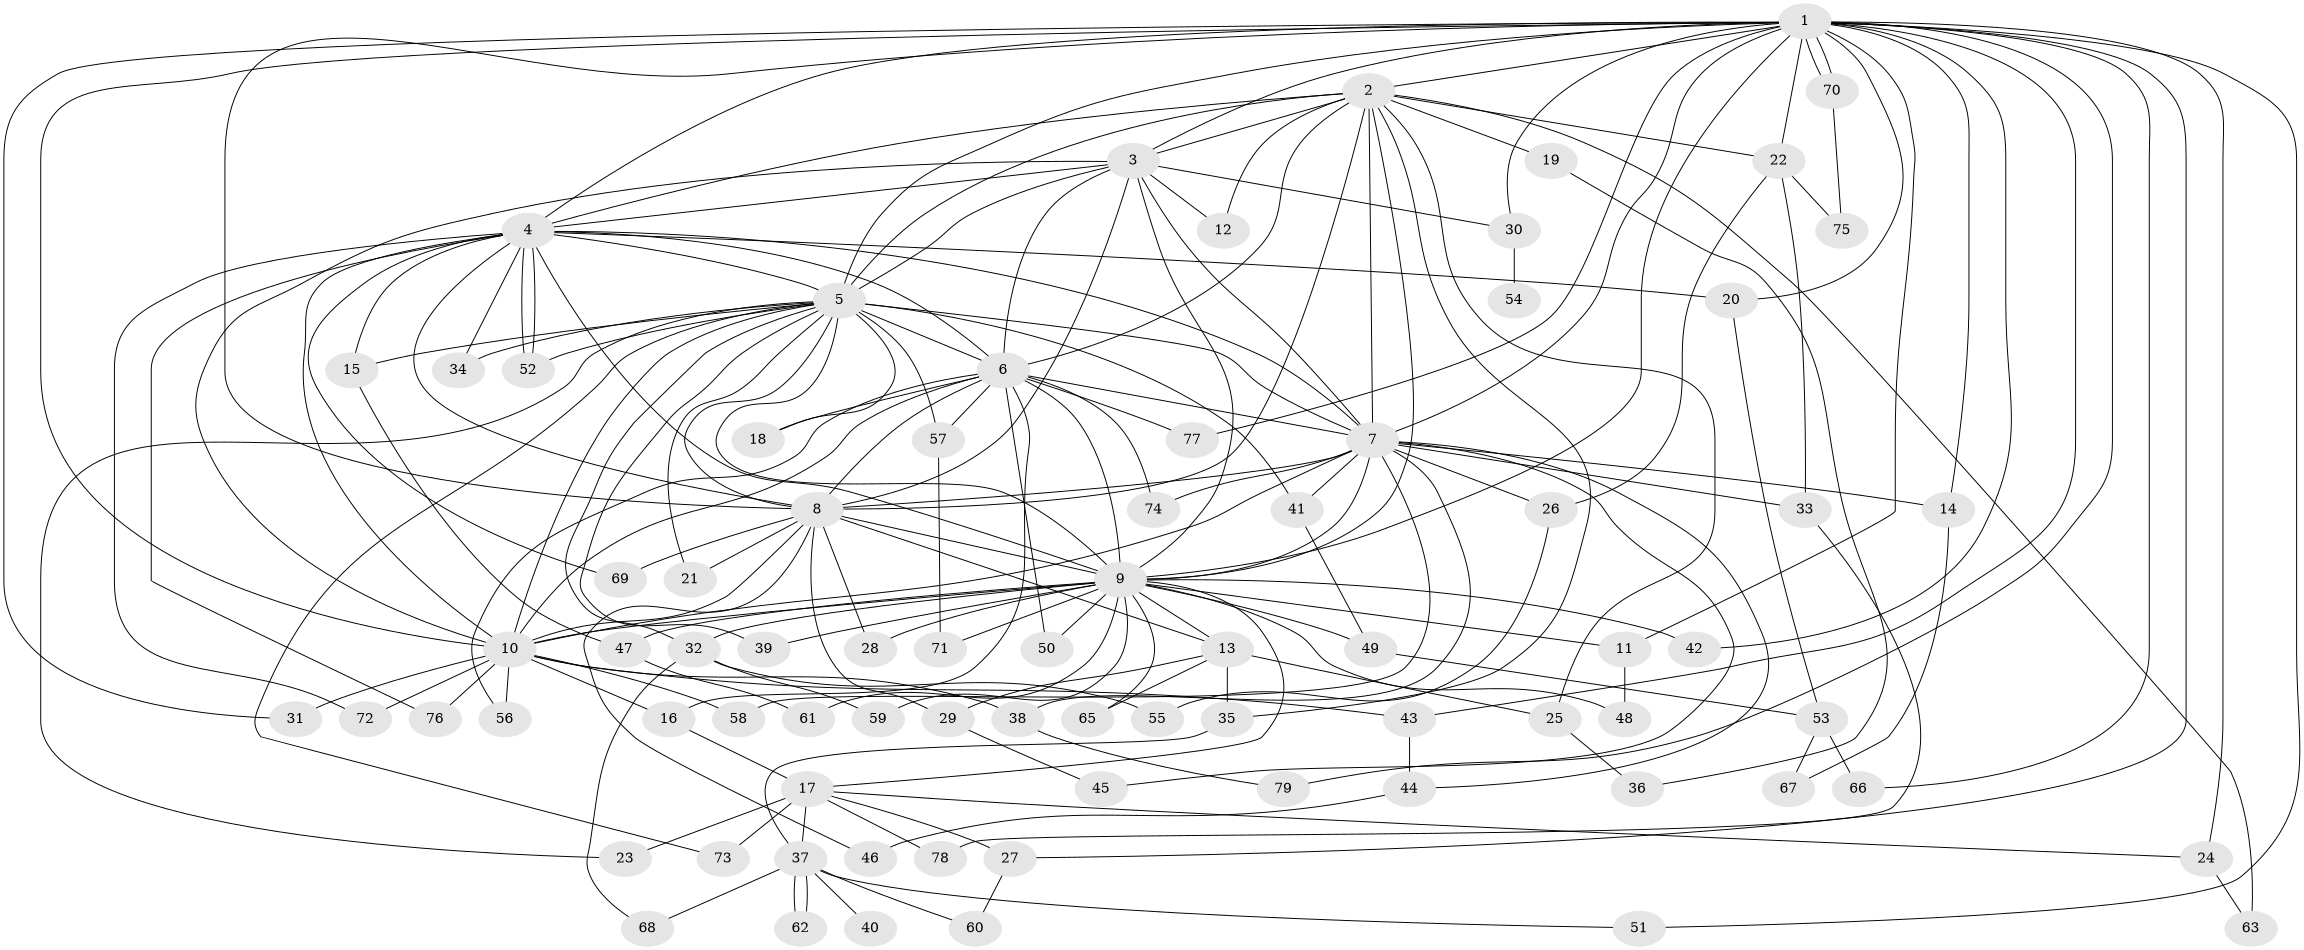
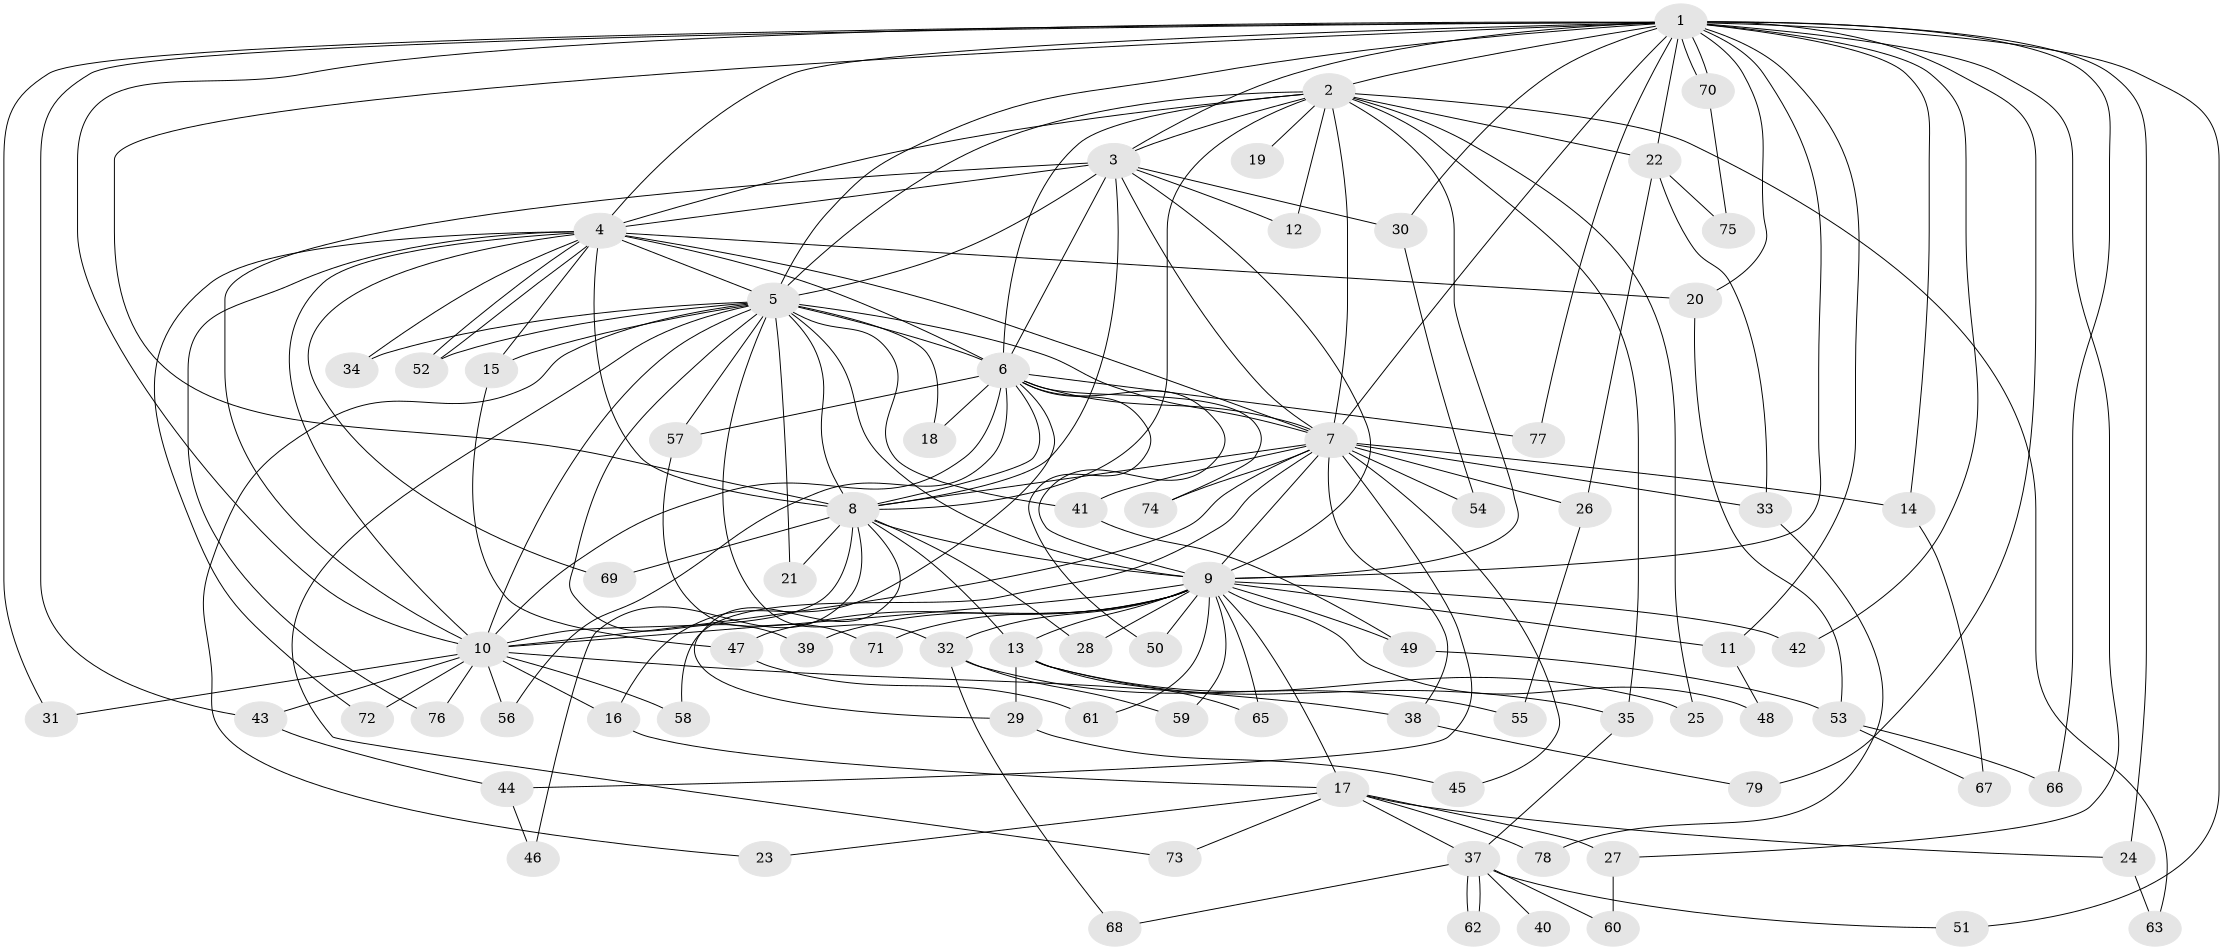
edge "4" -- "9": removed
edge "7" -- "54": added
node "36": removed
